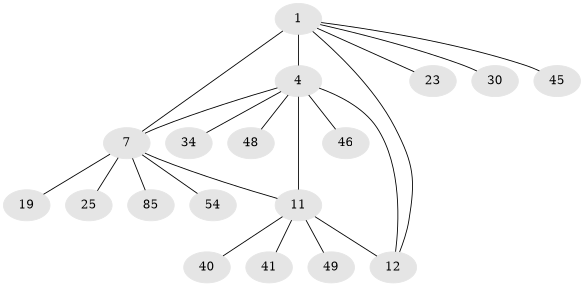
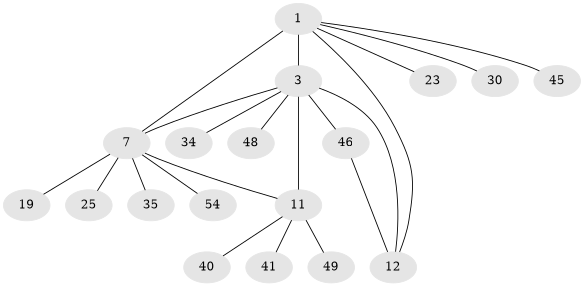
node "4": label "4" -> "3"
node "85": label "85" -> "35"
edge "11" -- "12": now "46" -- "12"
